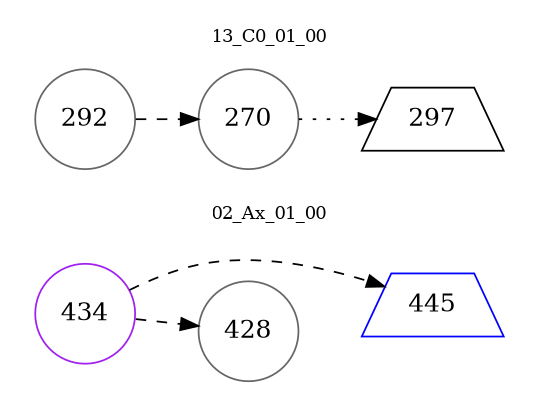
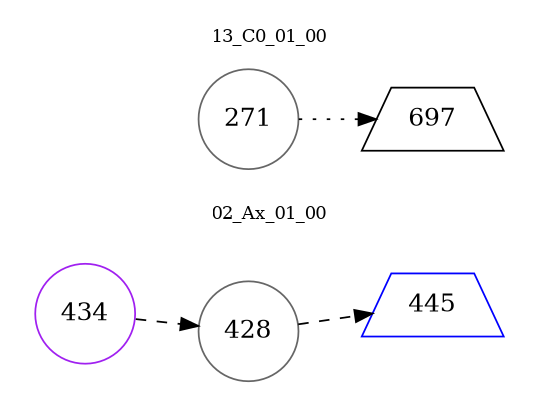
node "292": removed
node "270": label "270" -> "271"
node "297": label "297" -> "697"
edge "434" -> "445": now "428" -> "445"
